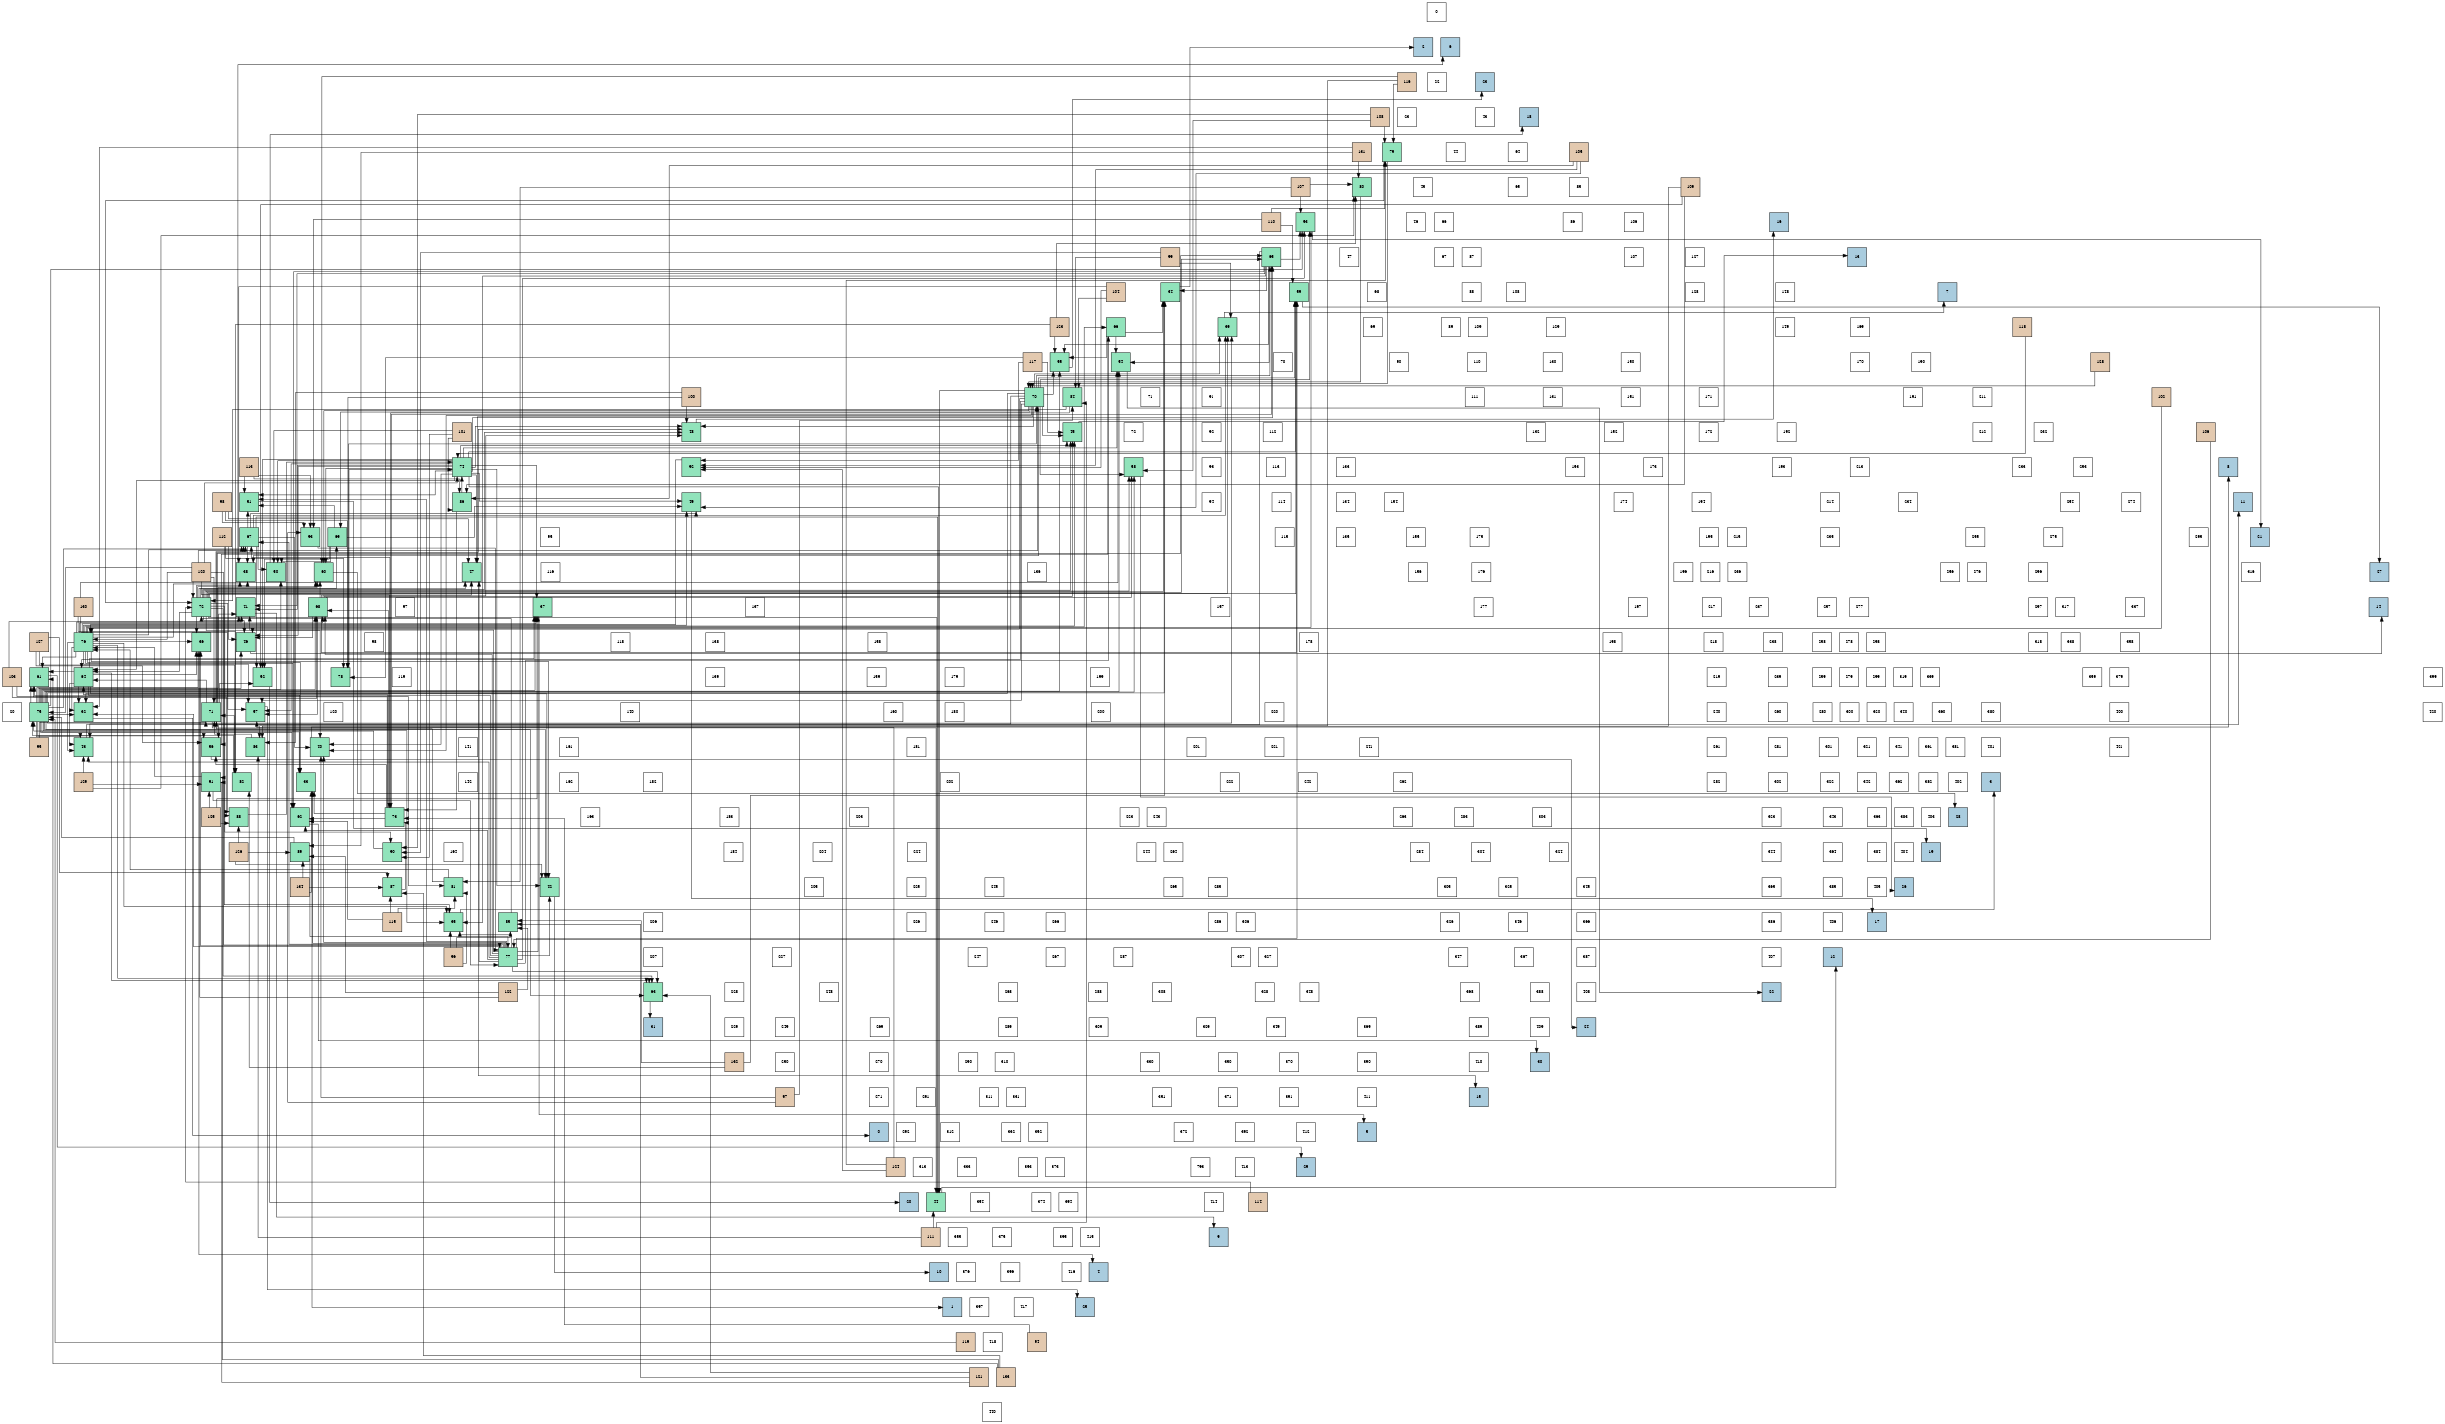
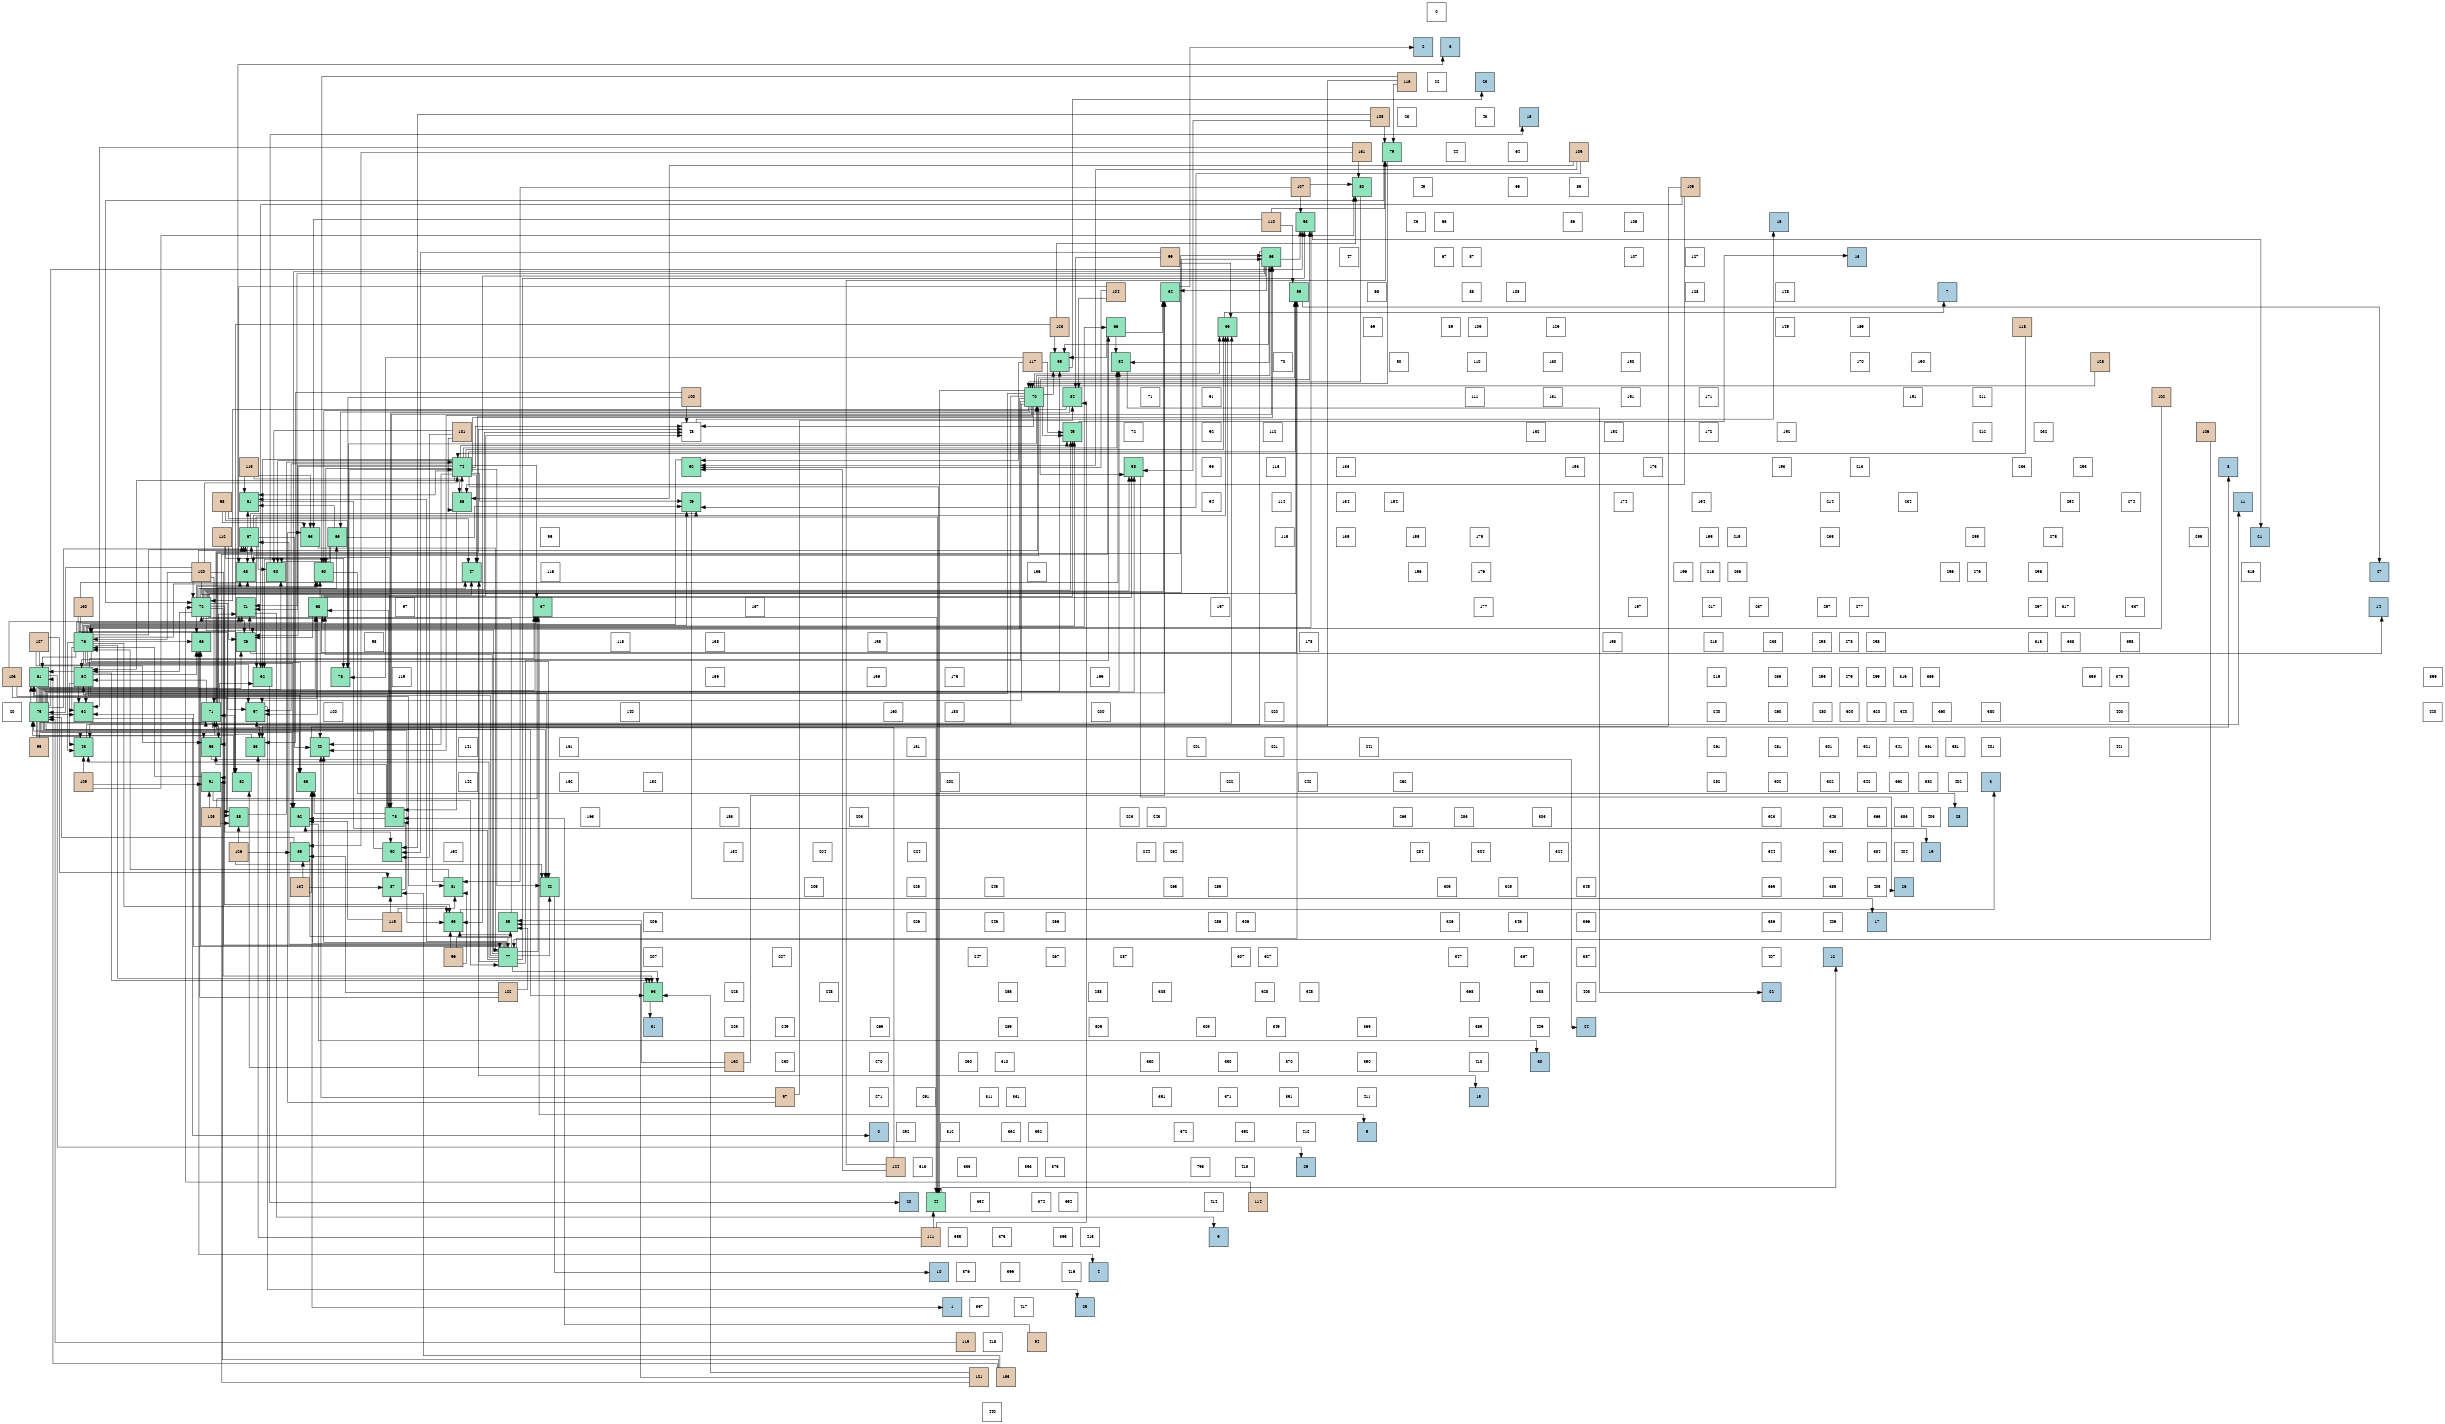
node "48": fillcolor #91e3bb -> #ffffff
edge "74" -> "39": added
